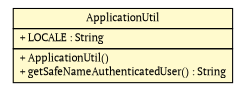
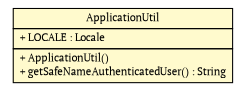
node "ApplicationUtil": text "+ LOCALE : String" -> "+ LOCALE : Locale"
